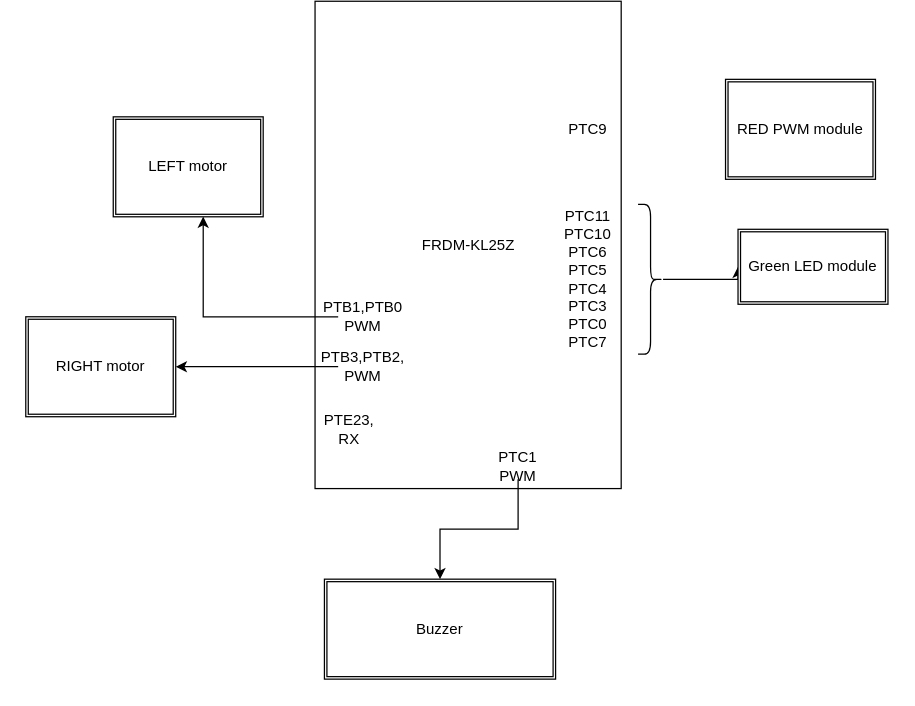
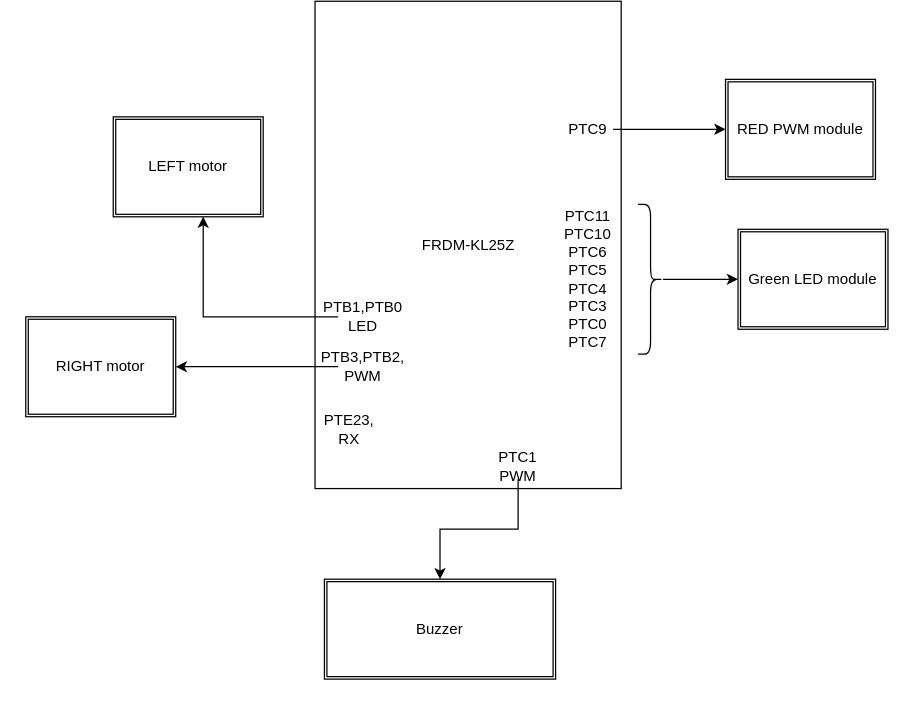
edge "PTC9" -> "RED PWM module": added
node "Green LED module": size 150x75 -> 150x100
node "PTB1,PTB0 PWM": label "PTB1,PTB0 PWM" -> "PTB1,PTB0 LED"
